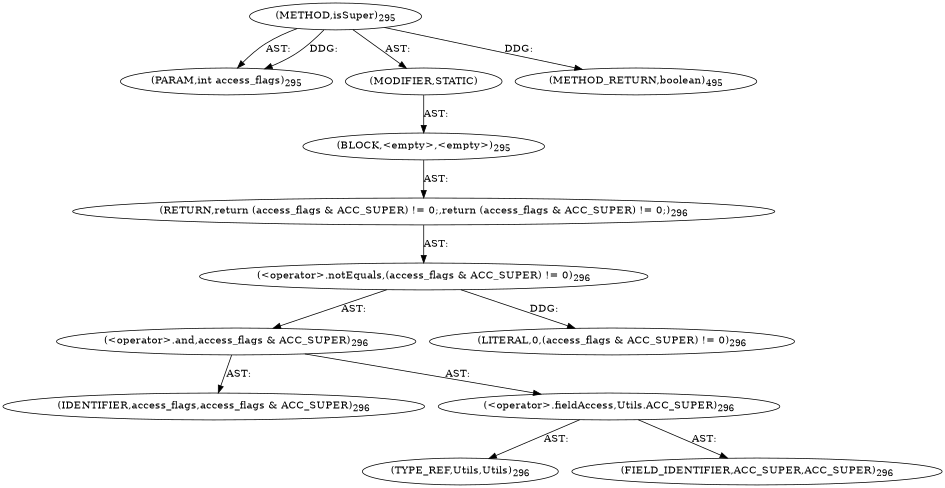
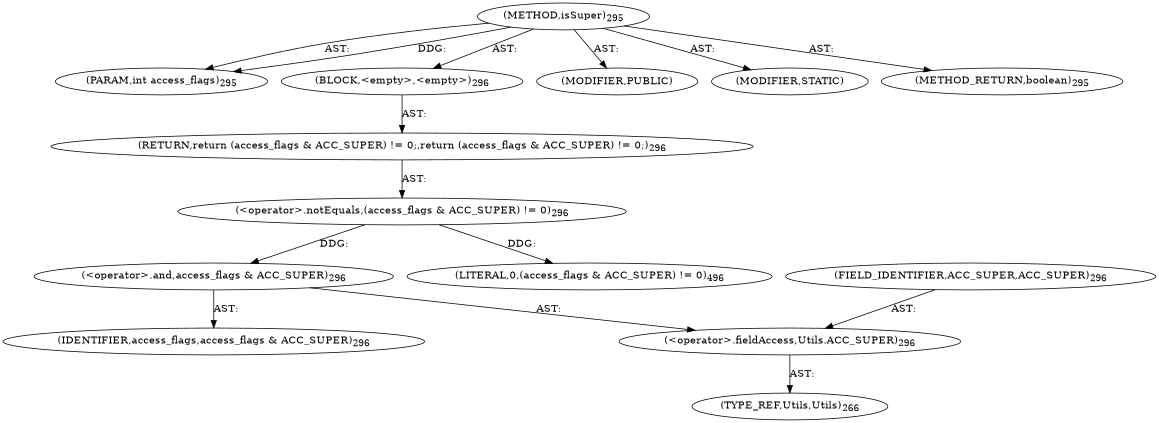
edge "(METHOD,isSuper)" -> "(METHOD_RETURN,boolean)": label "DDG: " -> "AST: "
node "(METHOD_RETURN,boolean)": text "495" -> "295"
node "(MODIFIER,PUBLIC)": added
edge "(MODIFIER,STATIC)" -> "(BLOCK,<empty>,<empty>)": now "(METHOD,isSuper)" -> "(BLOCK,<empty>,<empty>)"
node "(BLOCK,<empty>,<empty>)": text "295" -> "296"
edge "(<operator>.notEquals,(access_flags & ACC_SUPER) != 0)" -> "(<operator>.and,access_flags & ACC_SUPER)": label "AST: " -> "DDG: "
node "(LITERAL,0,(access_flags & ACC_SUPER) != 0)": text "296" -> "496"
edge "(<operator>.fieldAccess,Utils.ACC_SUPER)" -> "(FIELD_IDENTIFIER,ACC_SUPER,ACC_SUPER)": reversed
node "(TYPE_REF,Utils,Utils)": text "296" -> "266"
